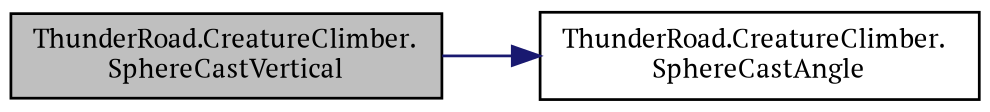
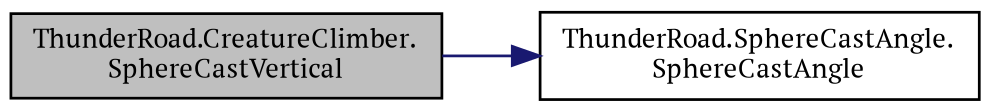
node "ThunderRoad.CreatureClimber. SphereCastAngle": label "ThunderRoad.CreatureClimber. SphereCastAngle" -> "ThunderRoad.SphereCastAngle. SphereCastAngle"
